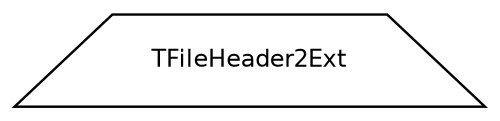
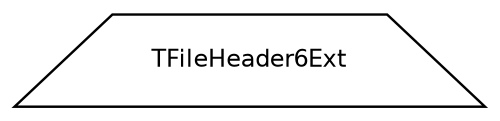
node "TFileHeader2Ext": label "TFileHeader2Ext" -> "TFileHeader6Ext"
